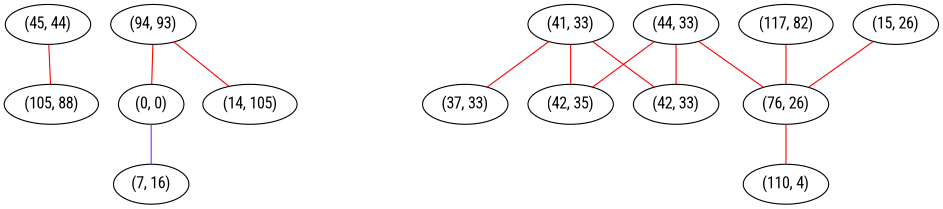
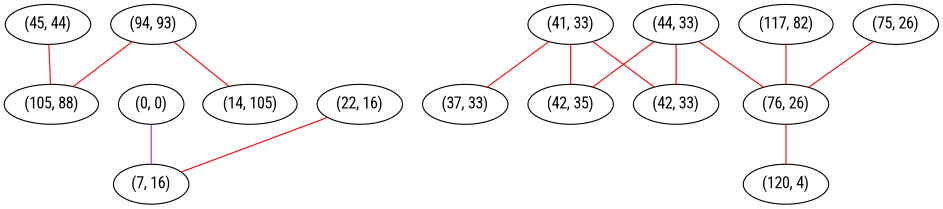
node "(15, 26)": label "(15, 26)" -> "(75, 26)"
edge "(94, 93)" -- "(0, 0)": now "(94, 93)" -- "(105, 88)"
node "(22, 16)": added
node "(110, 4)": label "(110, 4)" -> "(120, 4)"
